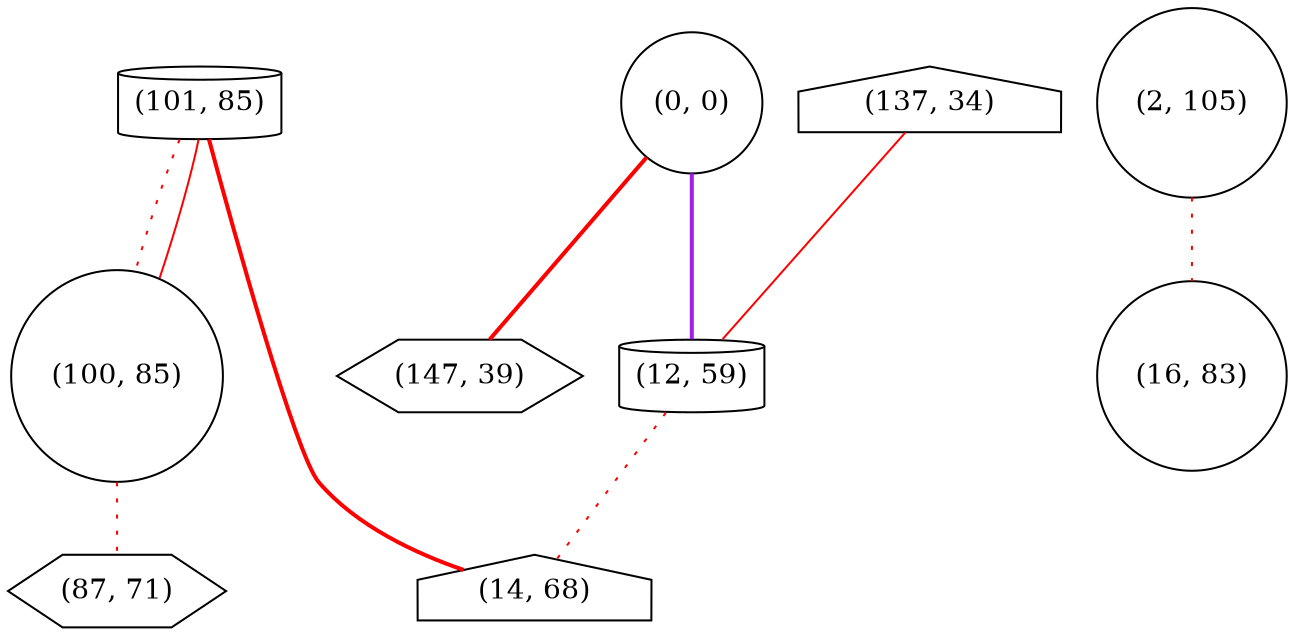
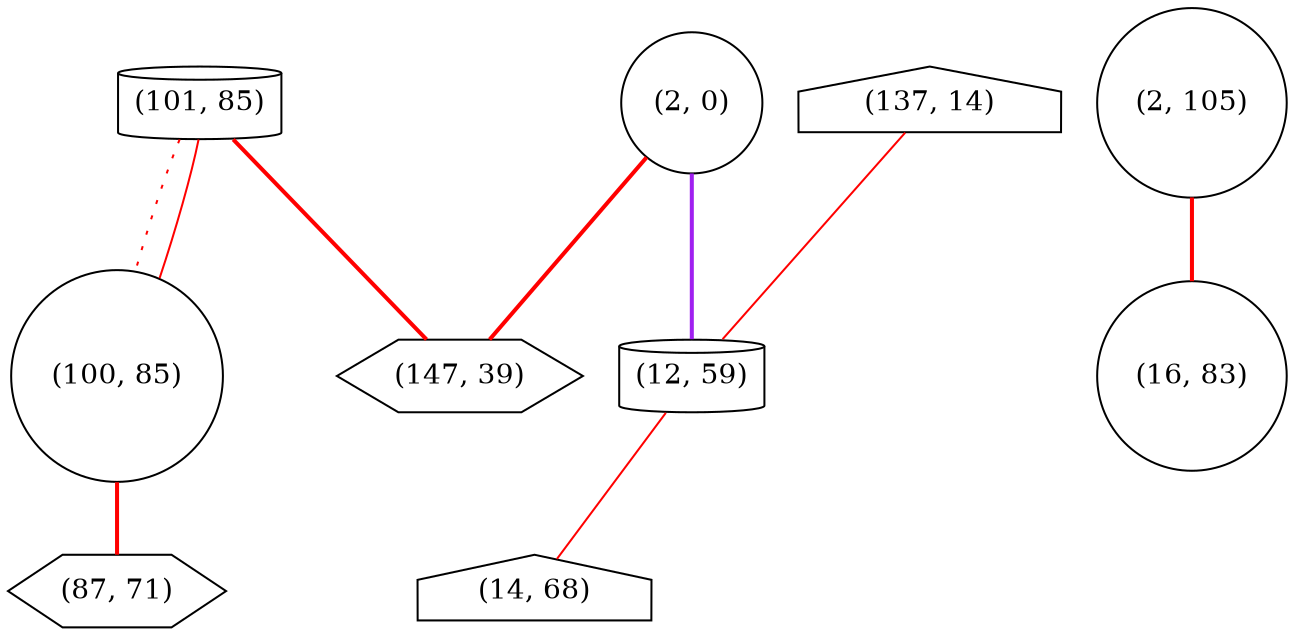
node "(0, 0)": label "(0, 0)" -> "(2, 0)"
node "(137, 34)": label "(137, 34)" -> "(137, 14)"
edge "(2, 105)" -- "(16, 83)": style dotted -> bold
edge "(101, 85)" -- "(14, 68)": now "(101, 85)" -- "(147, 39)"
edge "(12, 59)" -- "(14, 68)": style dotted -> solid
edge "(100, 85)" -- "(87, 71)": style dotted -> bold
